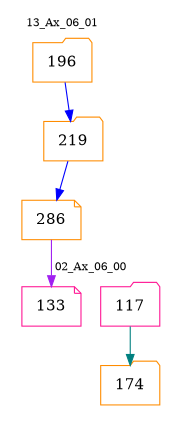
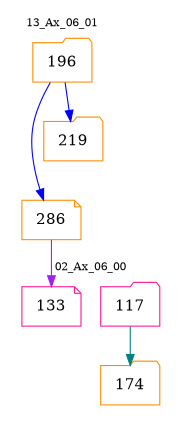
edge "219" -> "286": now "196" -> "286"
